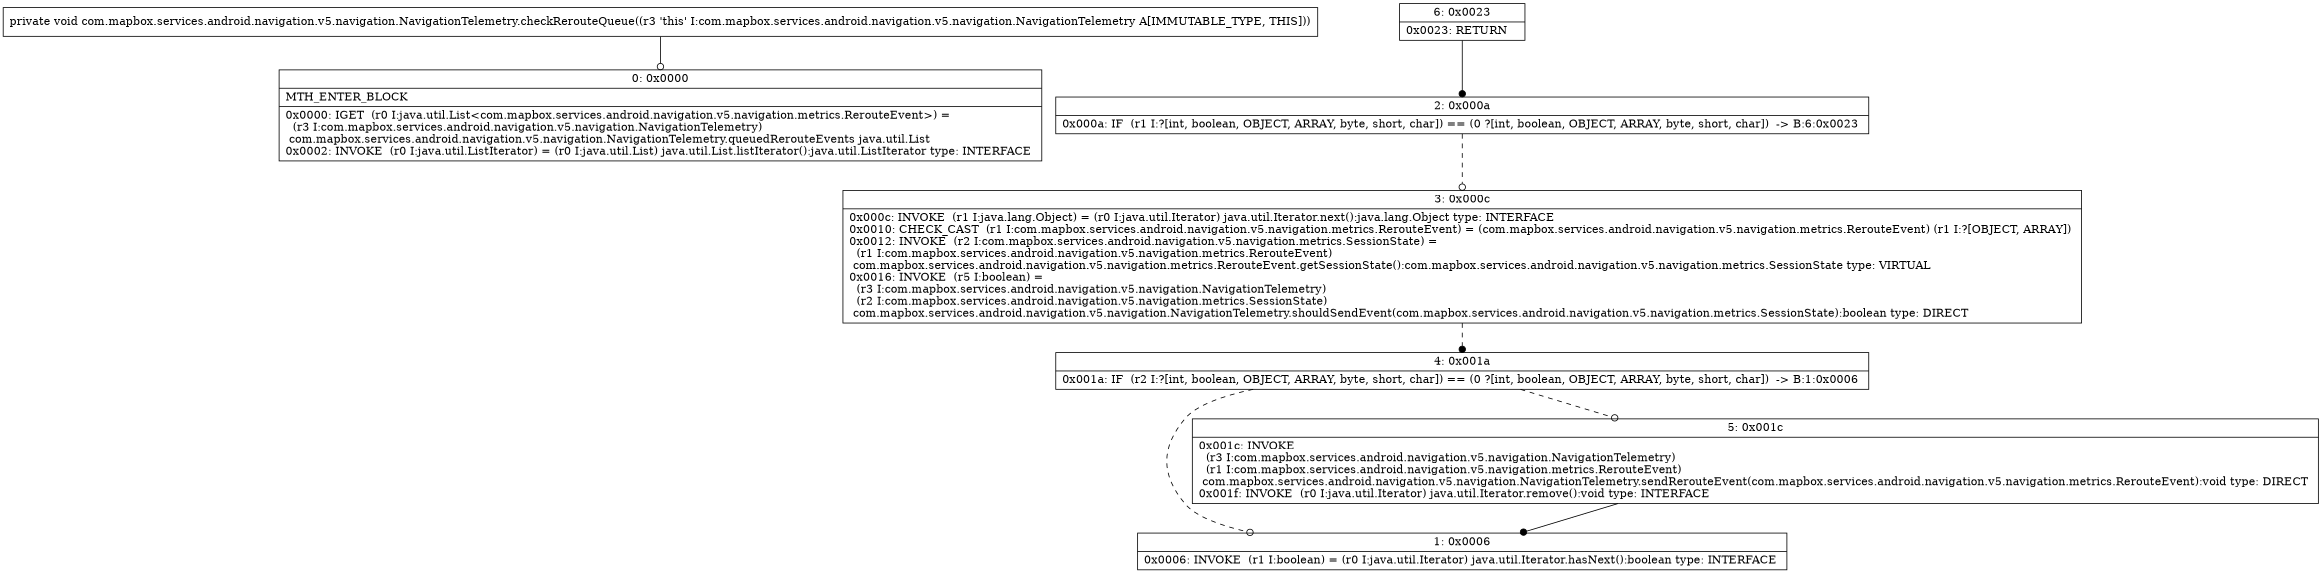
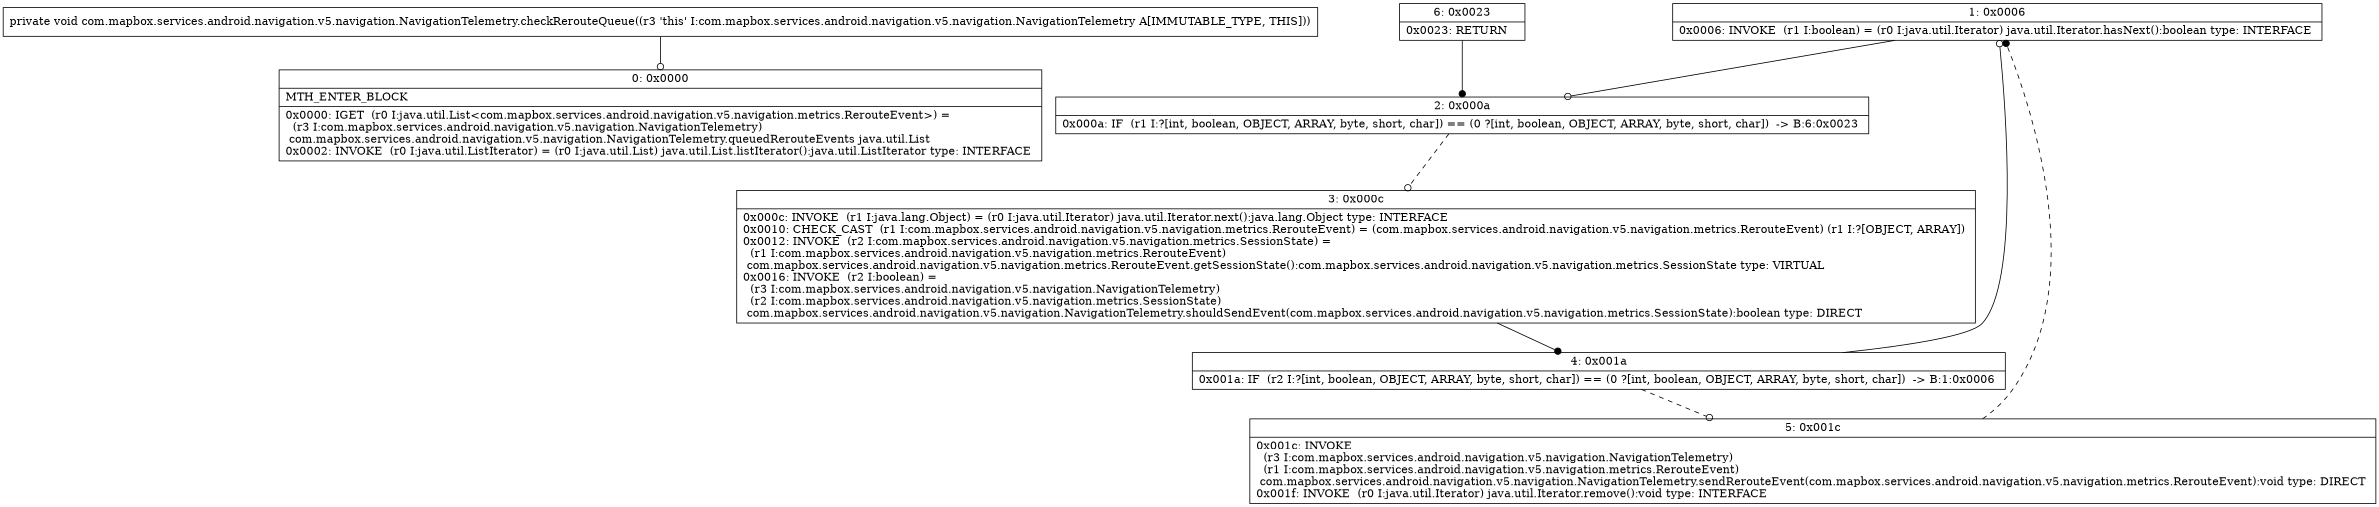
edge "1: 0x0006" -> "2: 0x000a": added
node "3: 0x000c": text "0x0016: INVOKE  (r5 I:boolean) =" -> "0x0016: INVOKE  (r2 I:boolean) ="
edge "3: 0x000c" -> "4: 0x001a": style dashed -> solid
edge "4: 0x001a" -> "1: 0x0006": style dashed -> solid
edge "5: 0x001c" -> "1: 0x0006": style solid -> dashed
